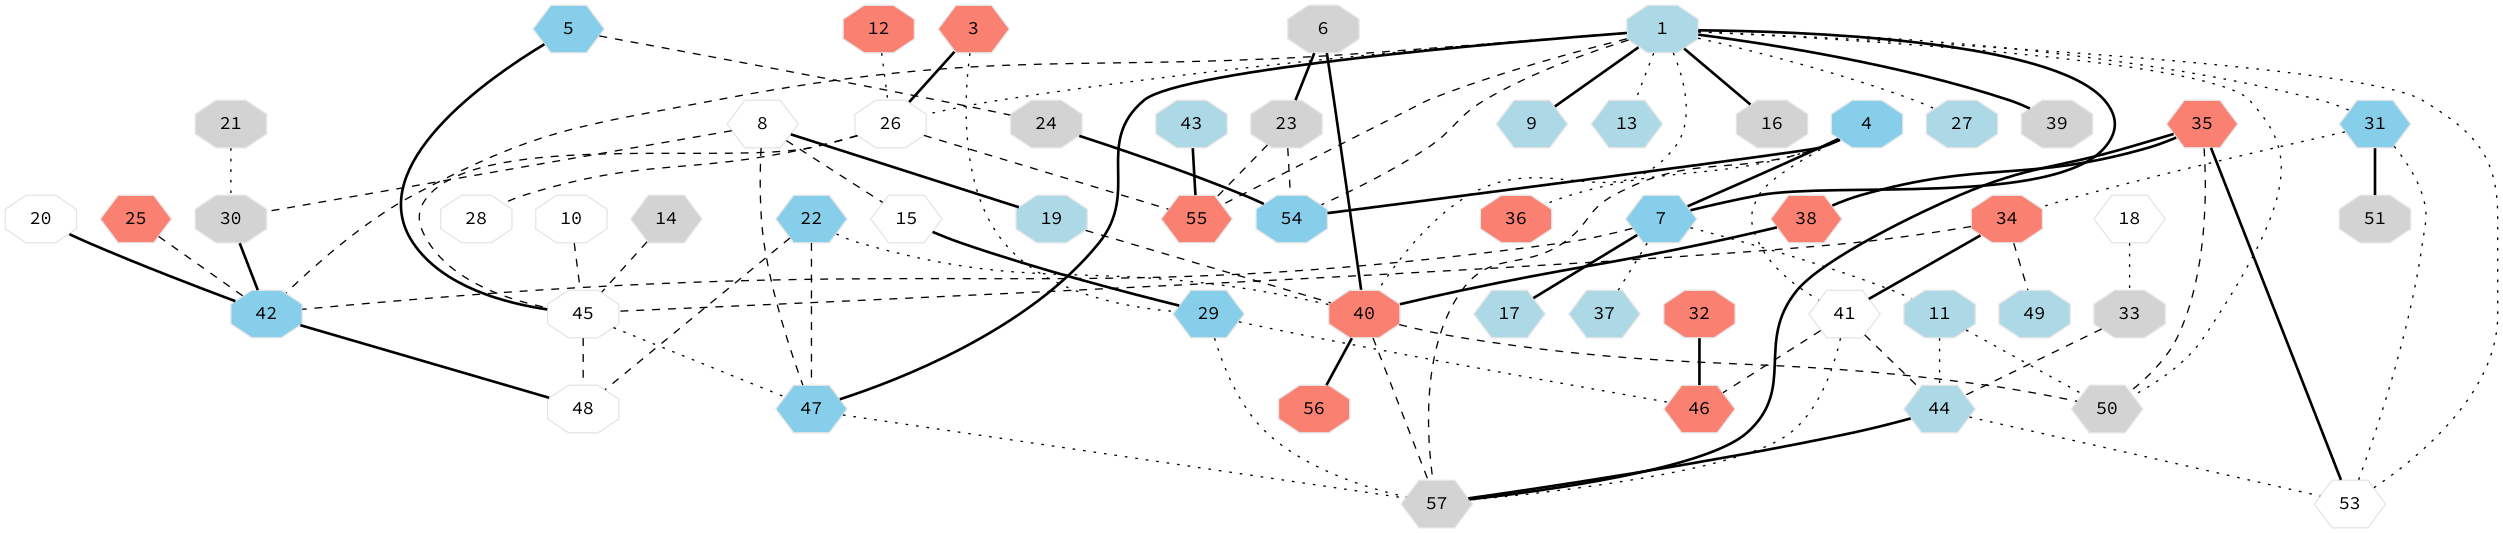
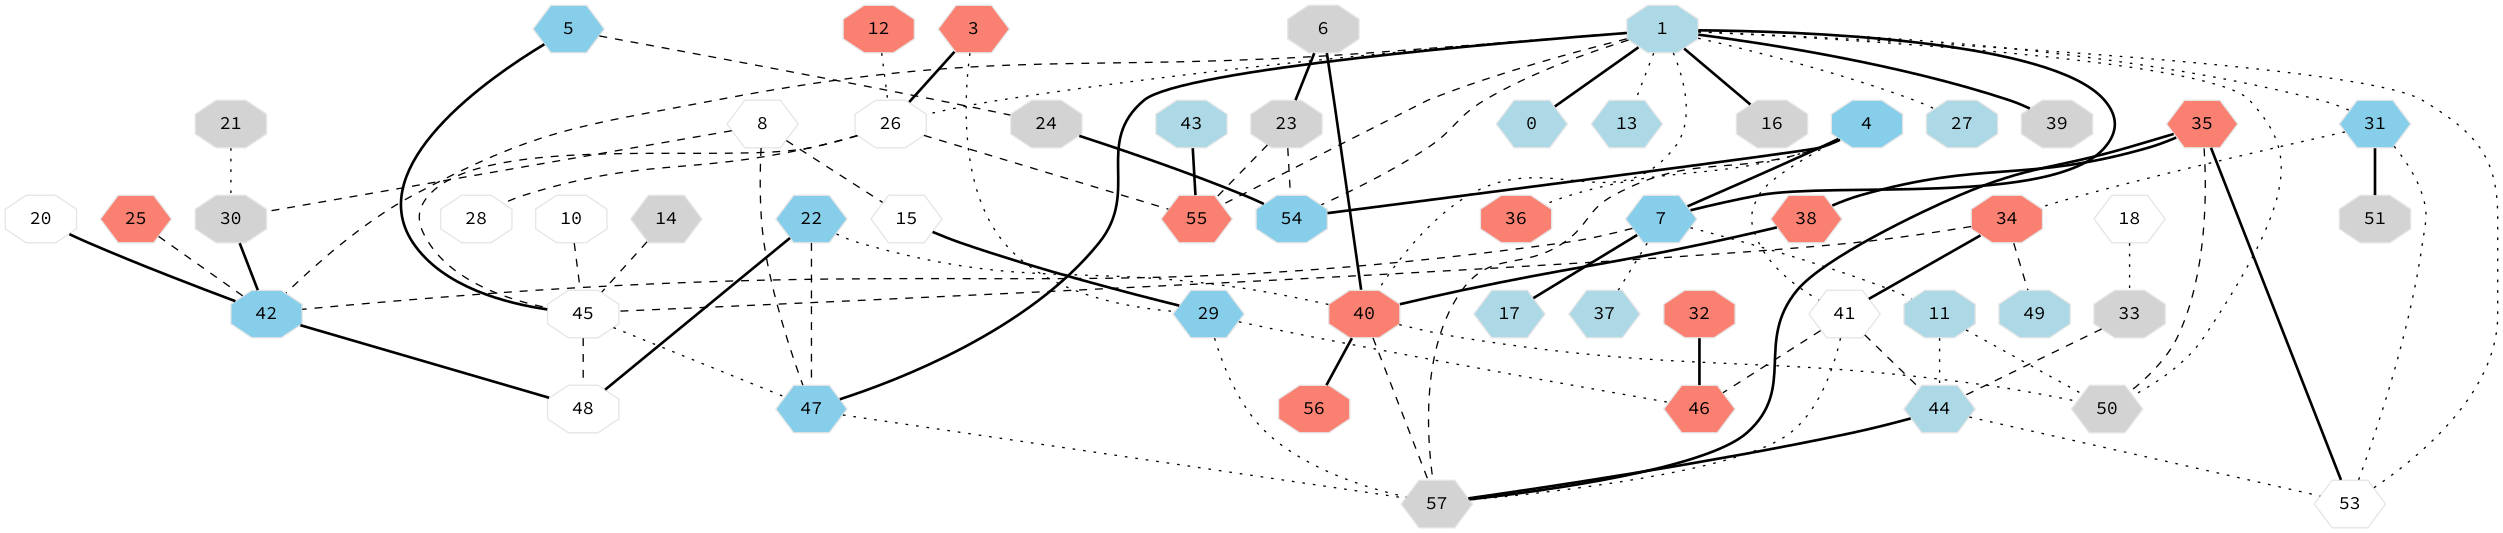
node "9": label "9" -> "0"
node "19": removed
edge "22" -- "48": style dashed -> bold
edge "40" -- "50": style dashed -> dotted
